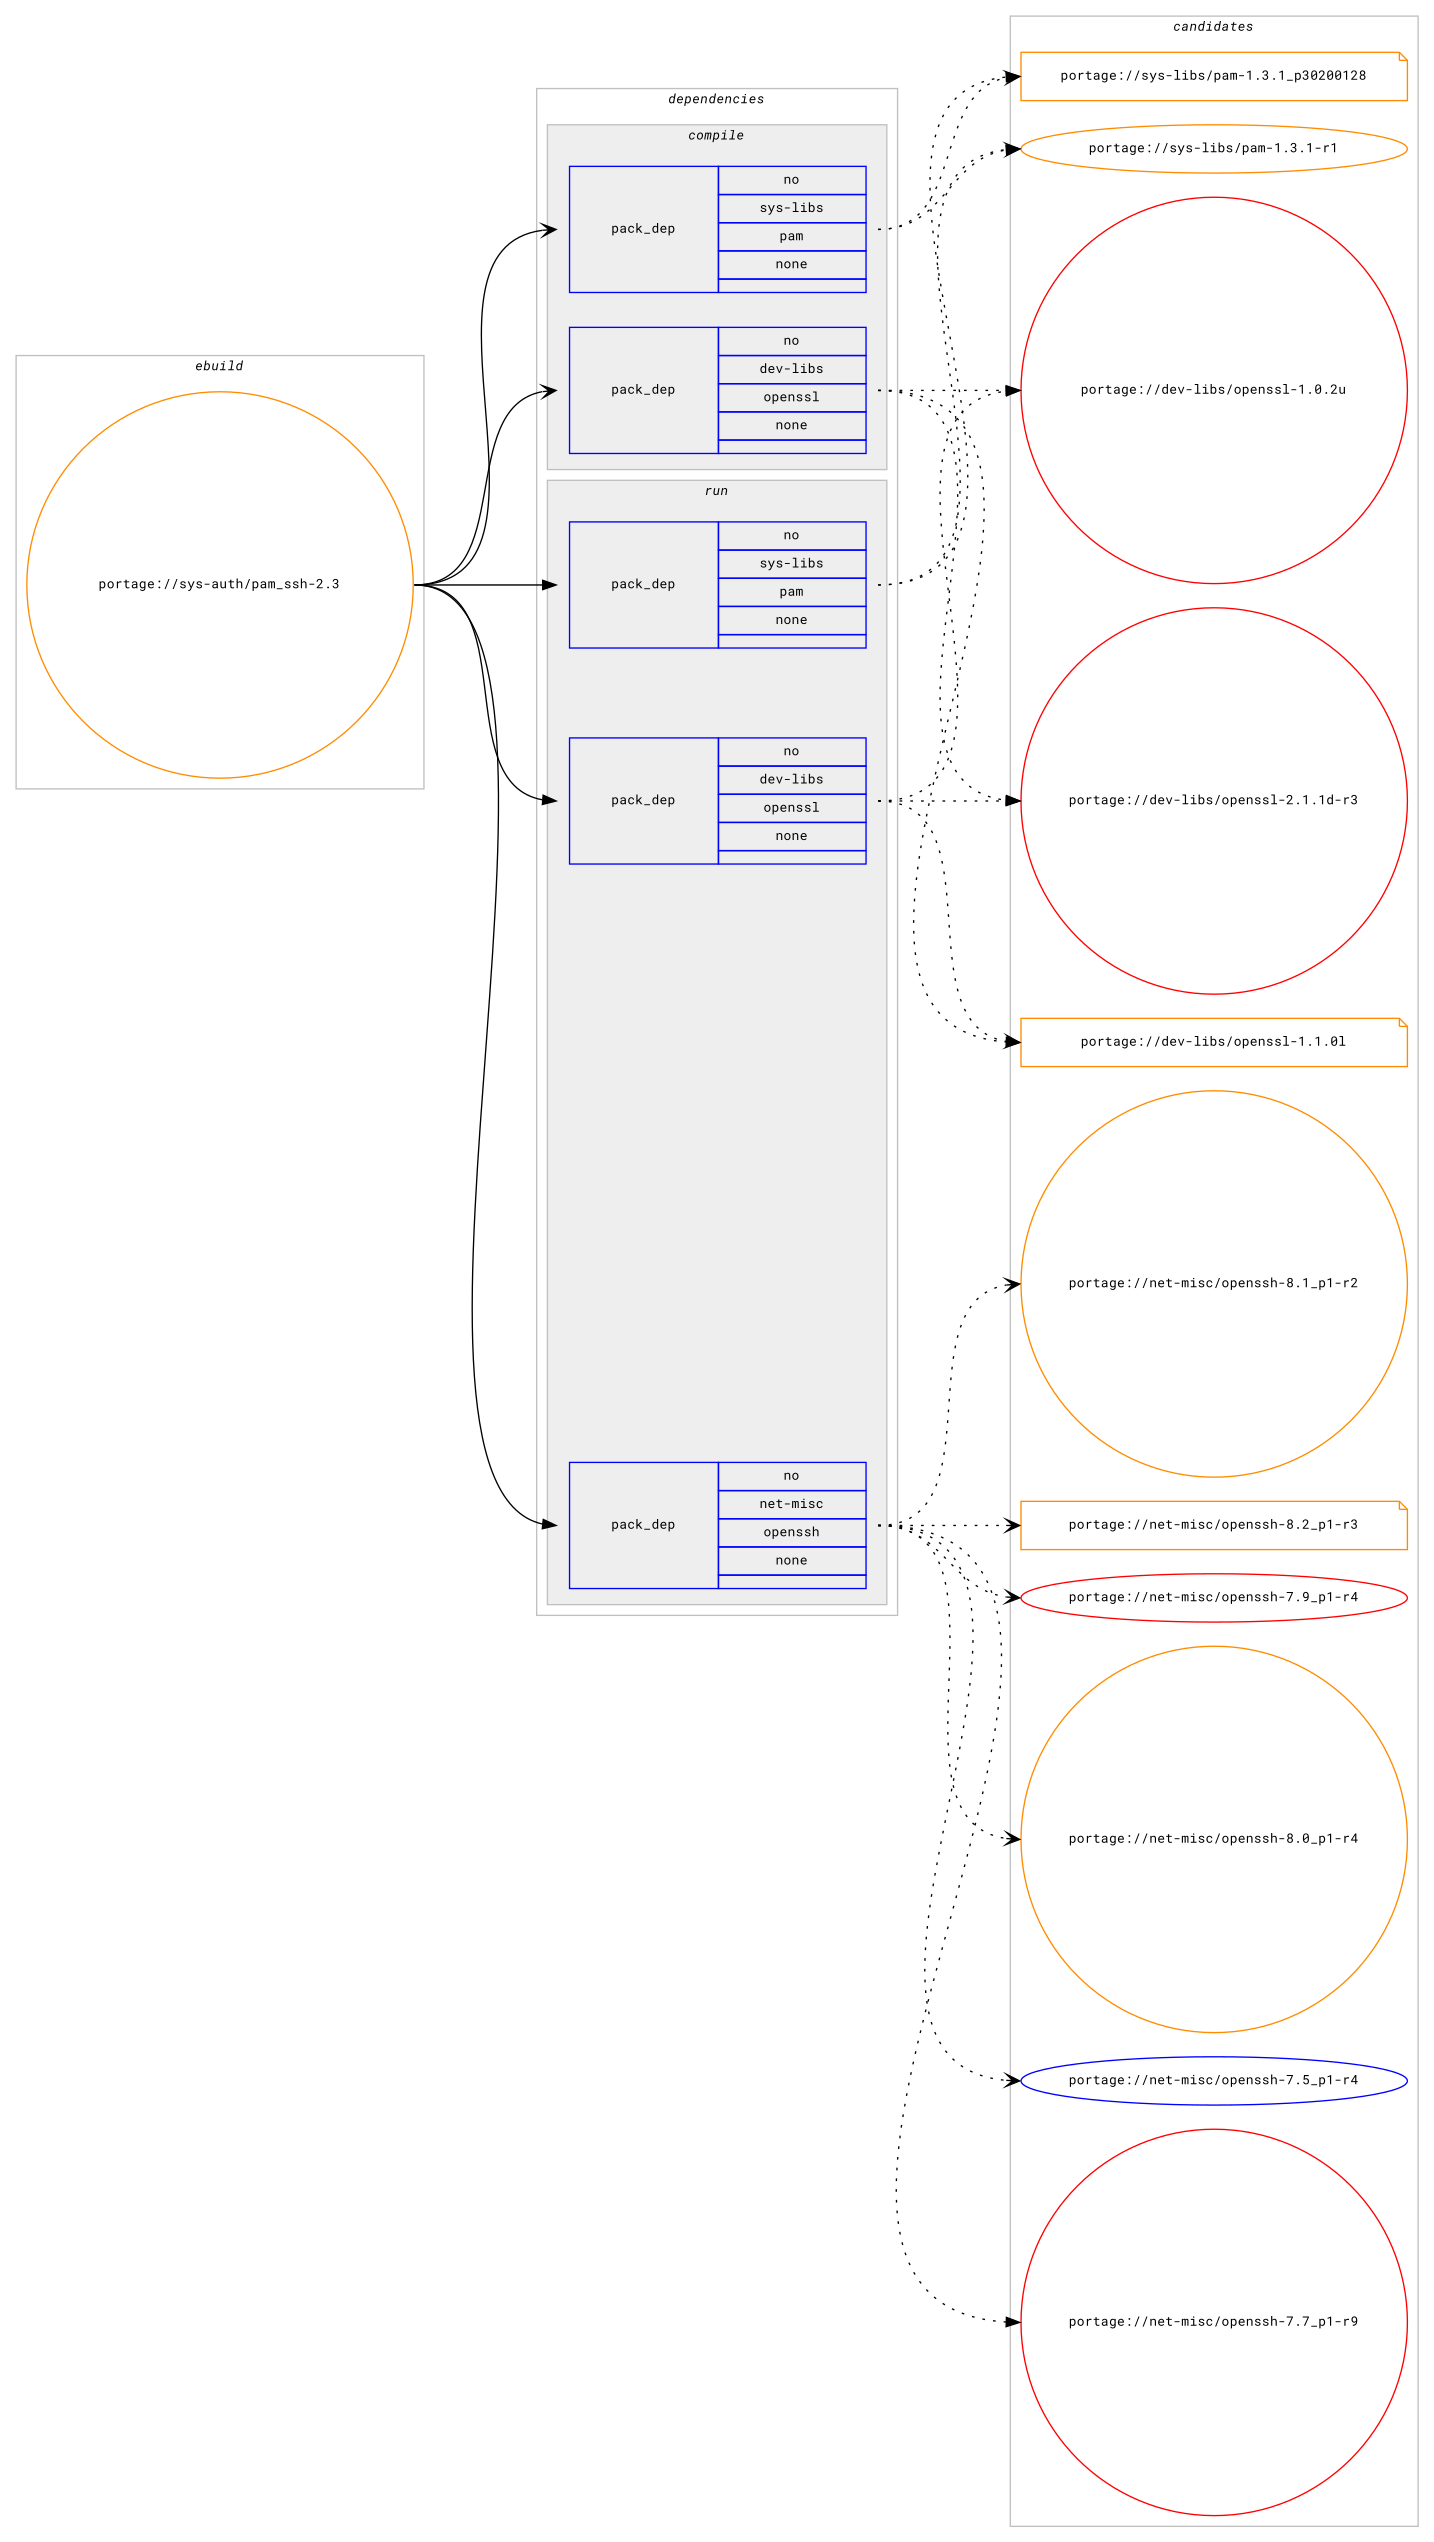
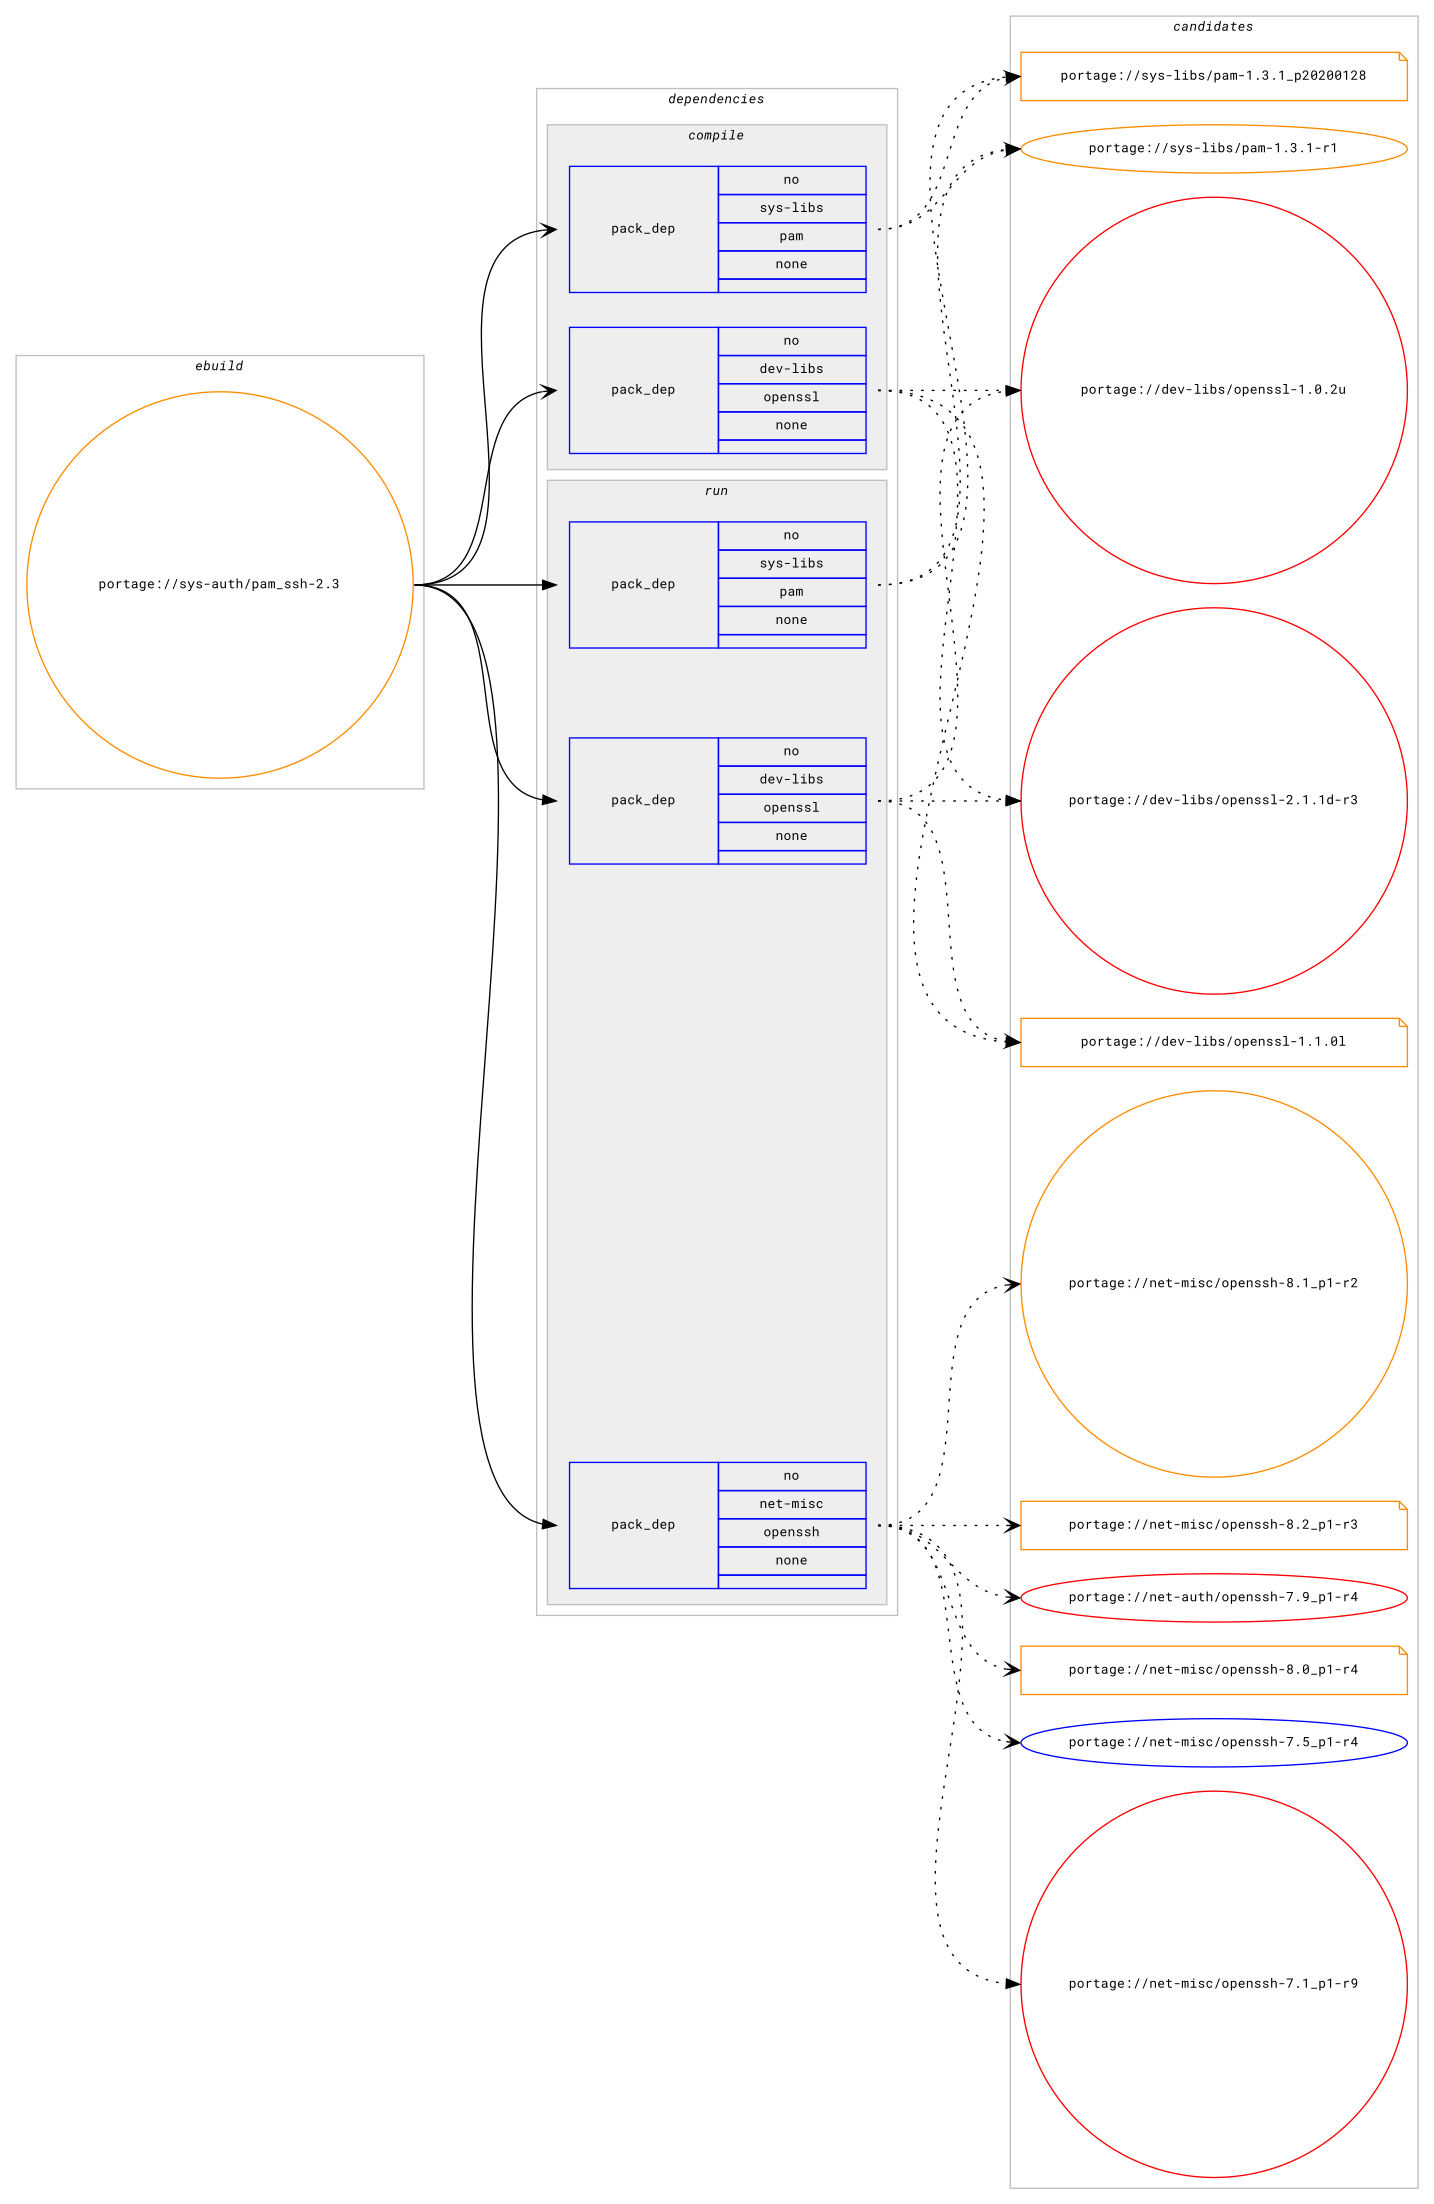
node "portage://sys-libs/pam-1.3.1_p30200128": label "portage://sys-libs/pam-1.3.1_p30200128" -> "portage://sys-libs/pam-1.3.1_p20200128"
node "portage://net-misc/openssh-7.9_p1-r4": label "portage://net-misc/openssh-7.9_p1-r4" -> "portage://net-auth/openssh-7.9_p1-r4"
node "portage://net-misc/openssh-8.0_p1-r4": shape circle -> note
node "portage://net-misc/openssh-7.7_p1-r9": label "portage://net-misc/openssh-7.7_p1-r9" -> "portage://net-misc/openssh-7.1_p1-r9"
